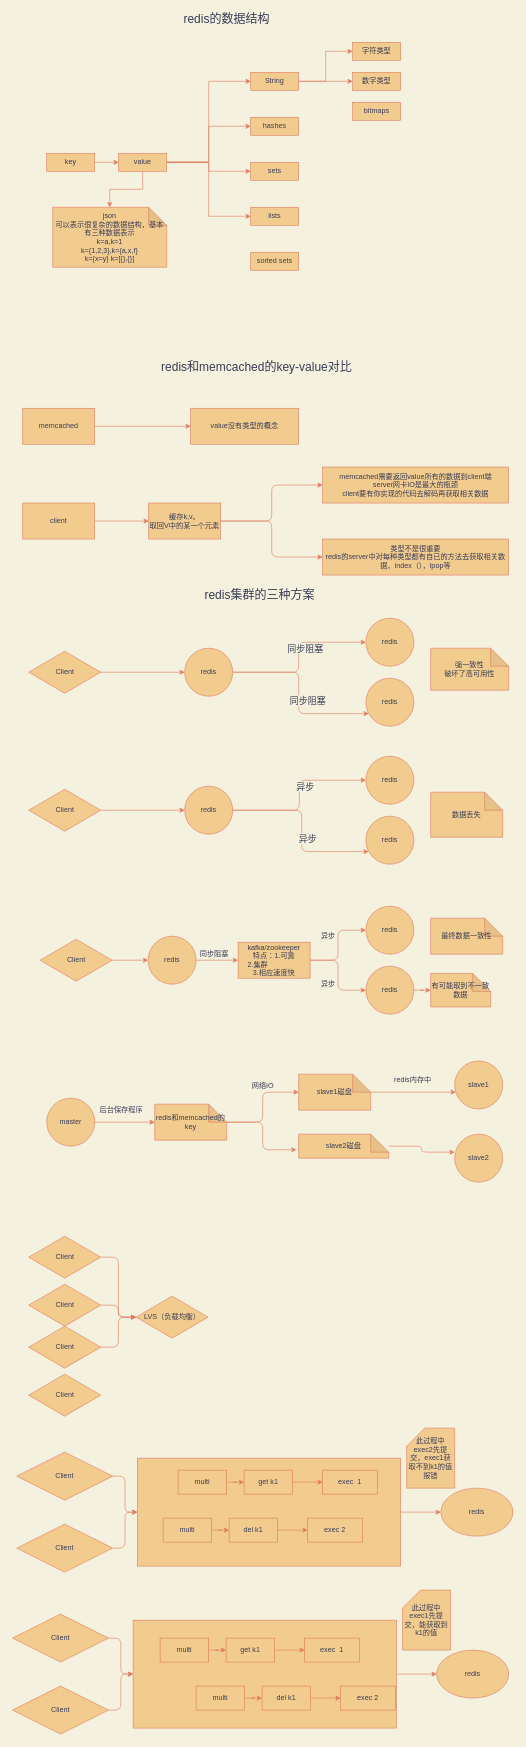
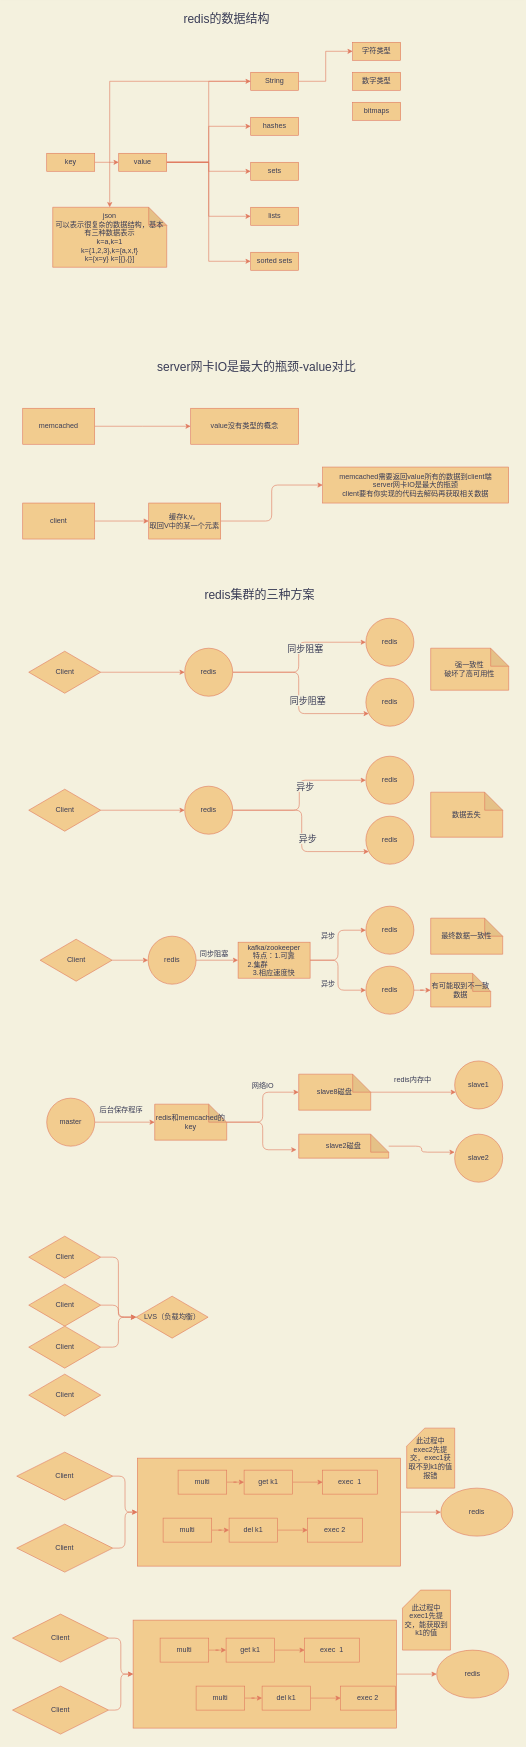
edge "String" -> "数字类型": now "String" -> "json 可以表示很复杂的数据结构，基本有三种数据表示 k=a,k=1 k={1,2,3},k={a,x,f} k={x=y} k=[{},{}]"
edge "value" -> "json 可以表示很复杂的数据结构，基本有三种数据表示 k=a,k=1 k={1,2,3},k={a,x,f} k={x=y} k=[{},{}]": now "value" -> "sorted sets"
node "redis和memcached的key-value对比": label "redis和memcached的key-value对比" -> "server网卡IO是最大的瓶颈-value对比"
edge "缓存k,v。 取回V中的某一个元素" -> "类型不是很重要 redis的server中对每种类型都有自已的方法去获取相关数据，index（），lpop等": removed
node "类型不是很重要 redis的server中对每种类型都有自已的方法去获取相关数据，index（），lpop等": removed
node "slave1磁盘": label "slave1磁盘" -> "slave8磁盘"
